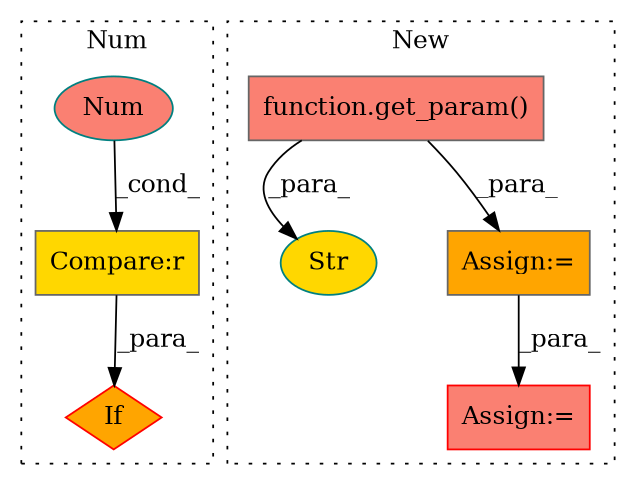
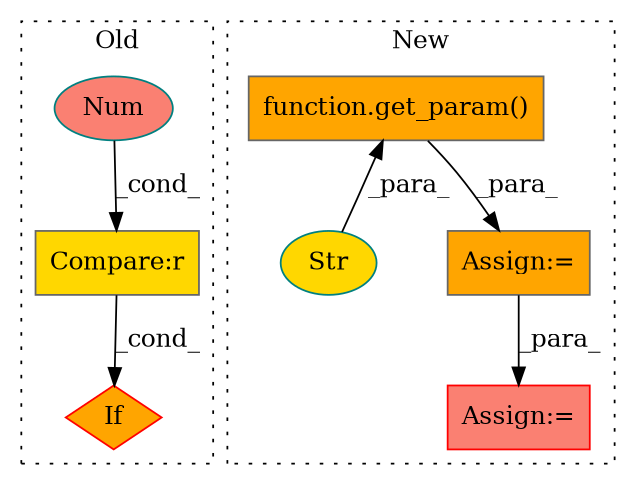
cluster "Num": label "Num" -> "Old"
node "function.get_param()": fillcolor salmon -> orange
edge "function.get_param()" -> "Str": reversed
edge "Compare:r" -> "If": label "_para_" -> "_cond_"
